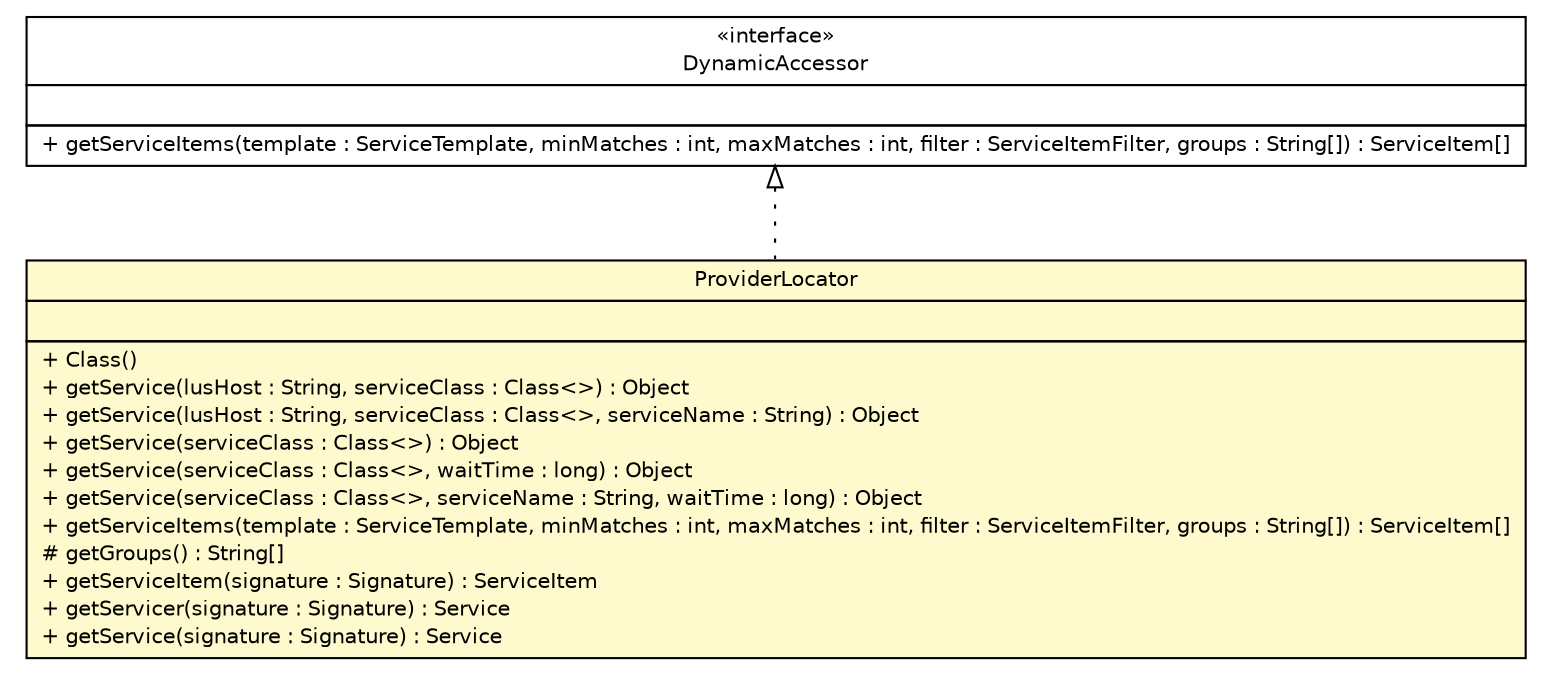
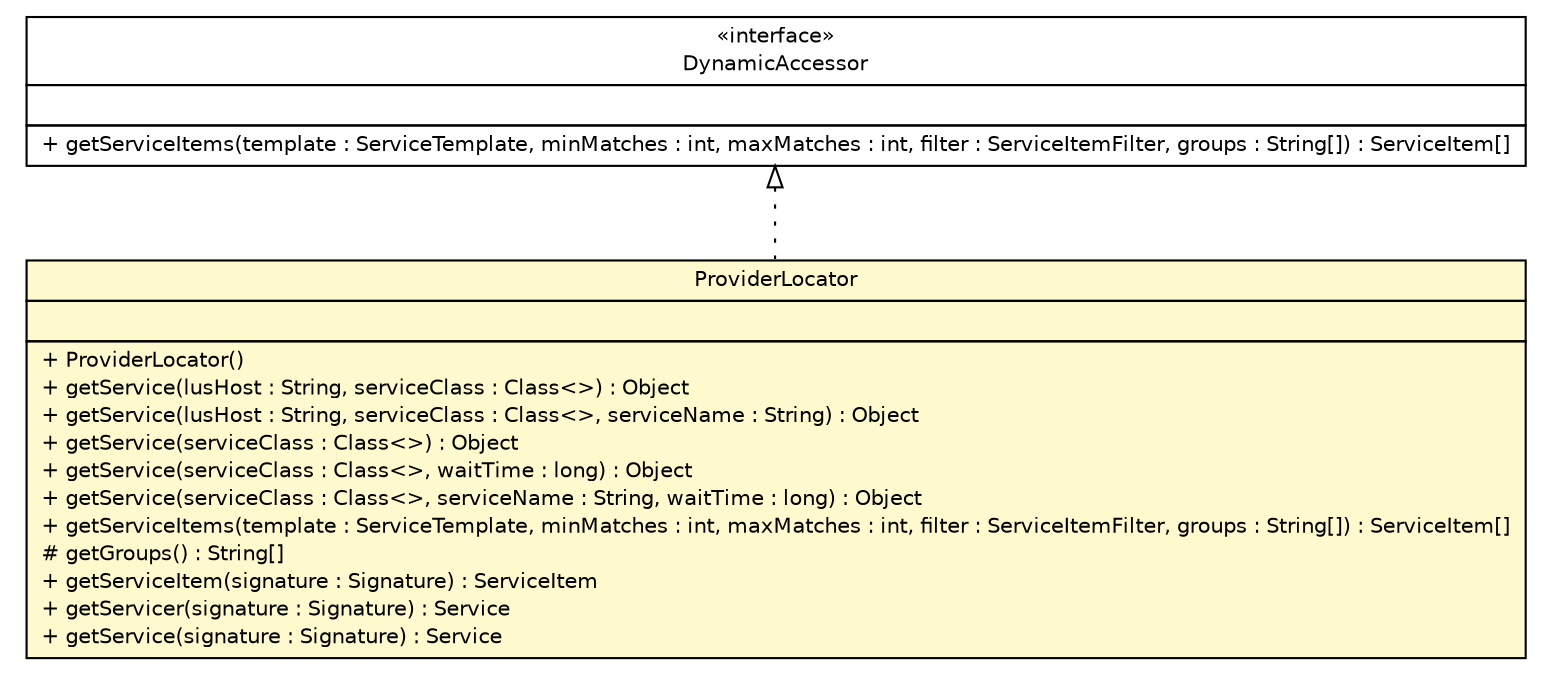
node "ProviderLocator": text "+ Class()" -> "+ ProviderLocator()"
